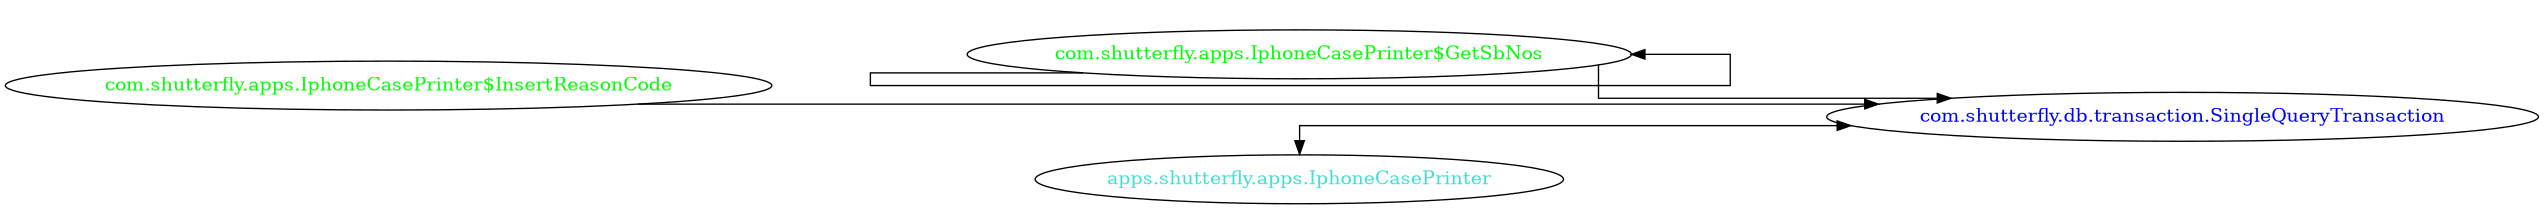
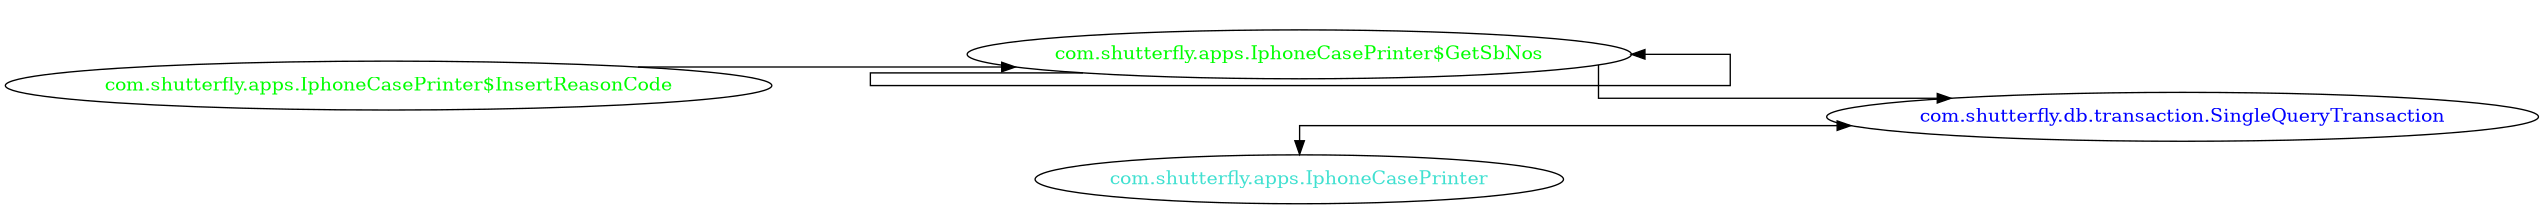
edge "com.shutterfly.apps.IphoneCasePrinter$InsertReasonCode" -> "com.shutterfly.db.transaction.SingleQueryTransaction": now "com.shutterfly.apps.IphoneCasePrinter$InsertReasonCode" -> "com.shutterfly.apps.IphoneCasePrinter$GetSbNos"
node "apps.shutterfly.apps.IphoneCasePrinter": label "apps.shutterfly.apps.IphoneCasePrinter" -> "com.shutterfly.apps.IphoneCasePrinter"
